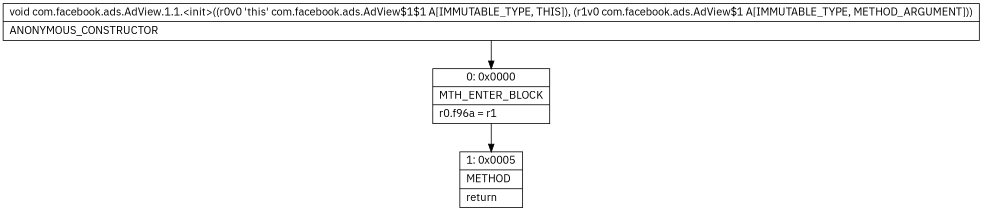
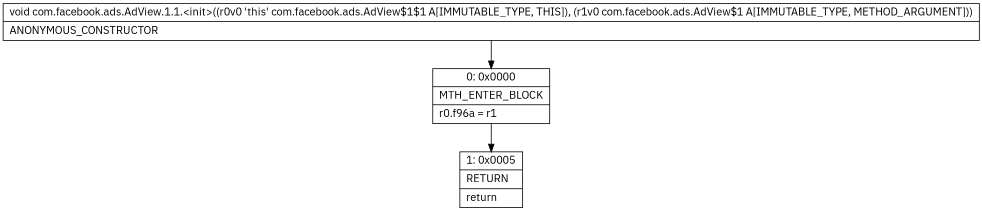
node "1: 0x0005": text "METHOD" -> "RETURN"
